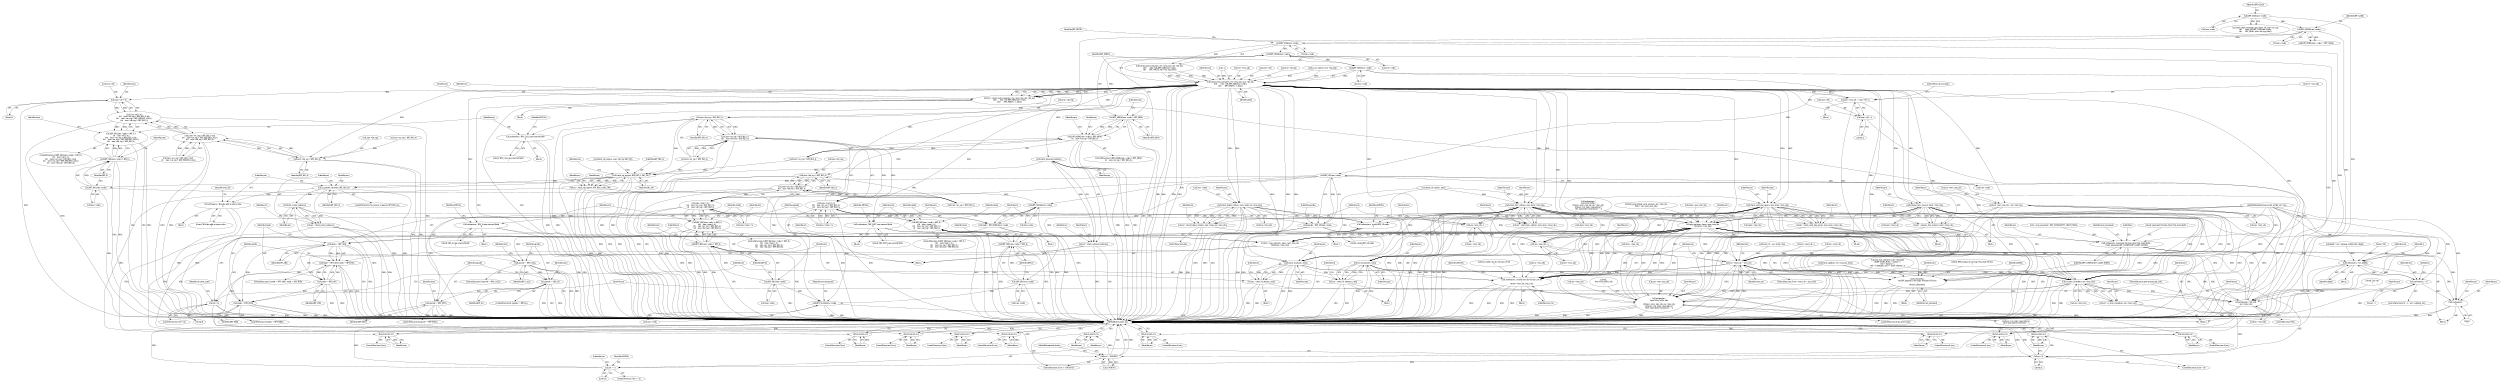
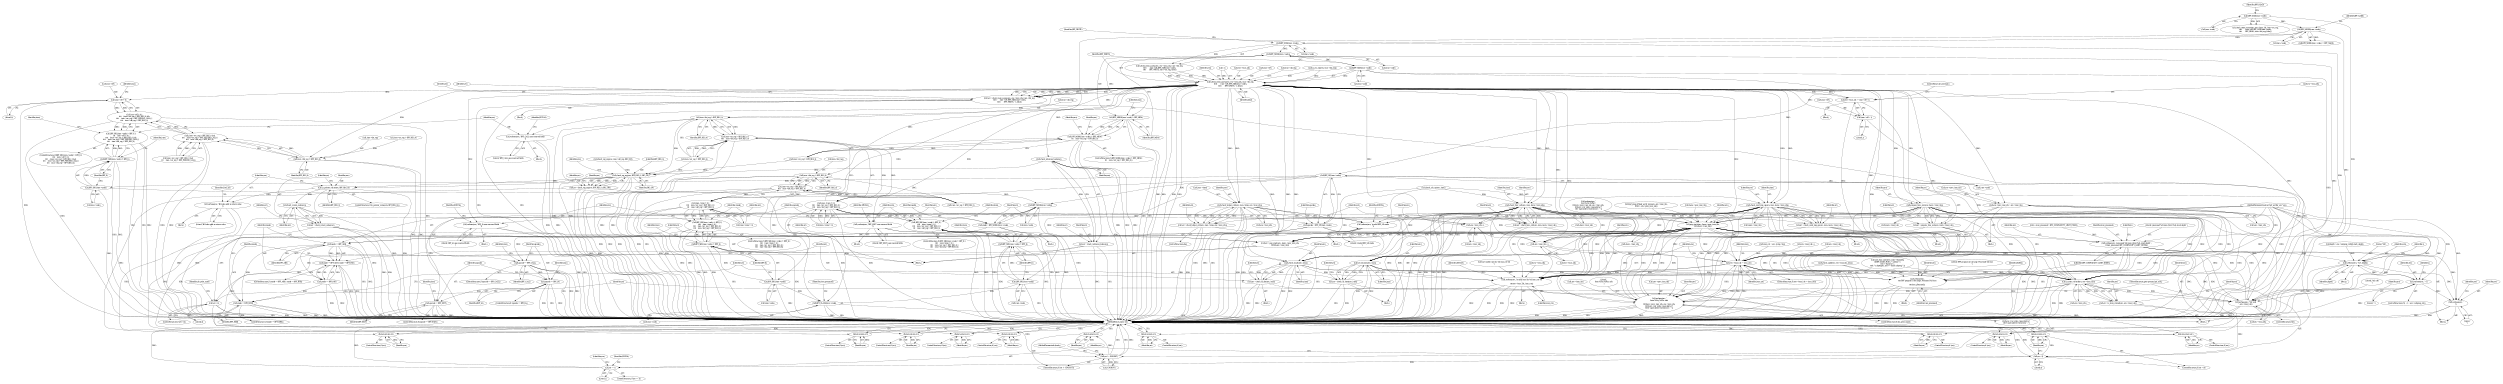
node "(Identifier,BPF_IND)": removed
